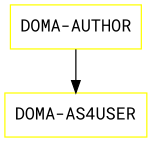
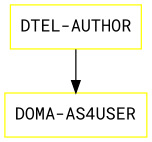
node "DOMA-AUTHOR": label "DOMA-AUTHOR" -> "DTEL-AUTHOR"
